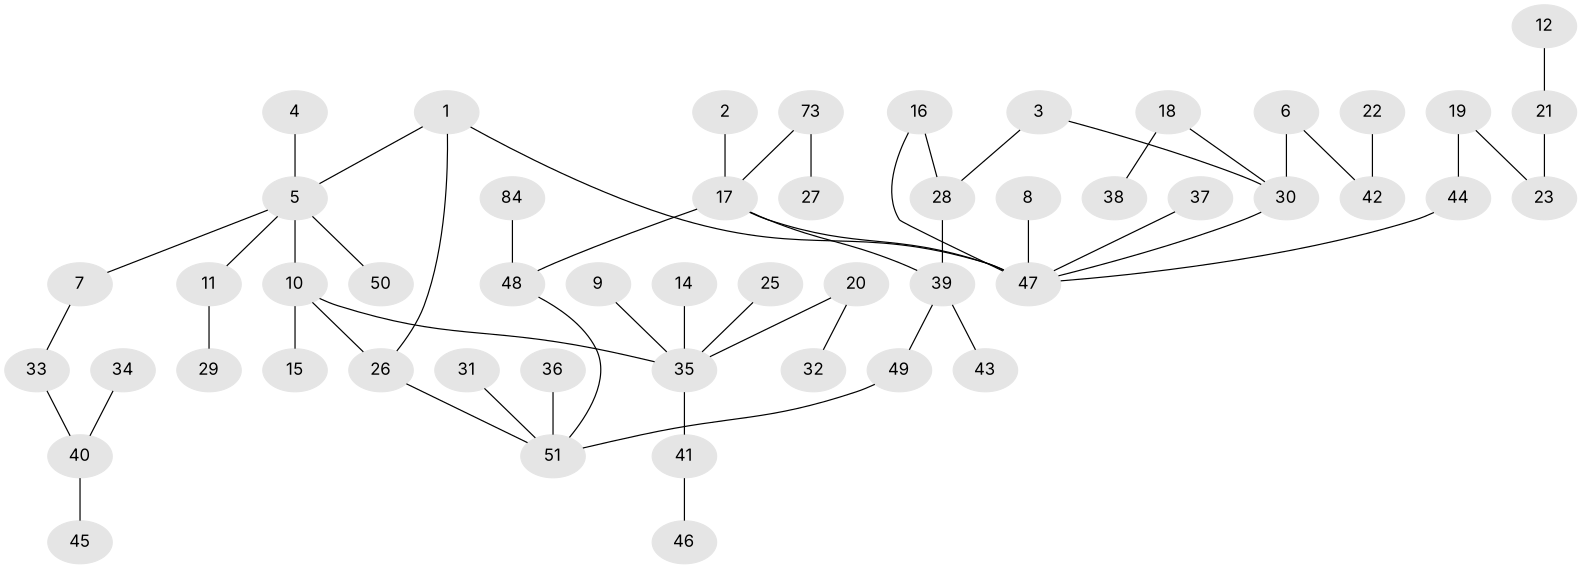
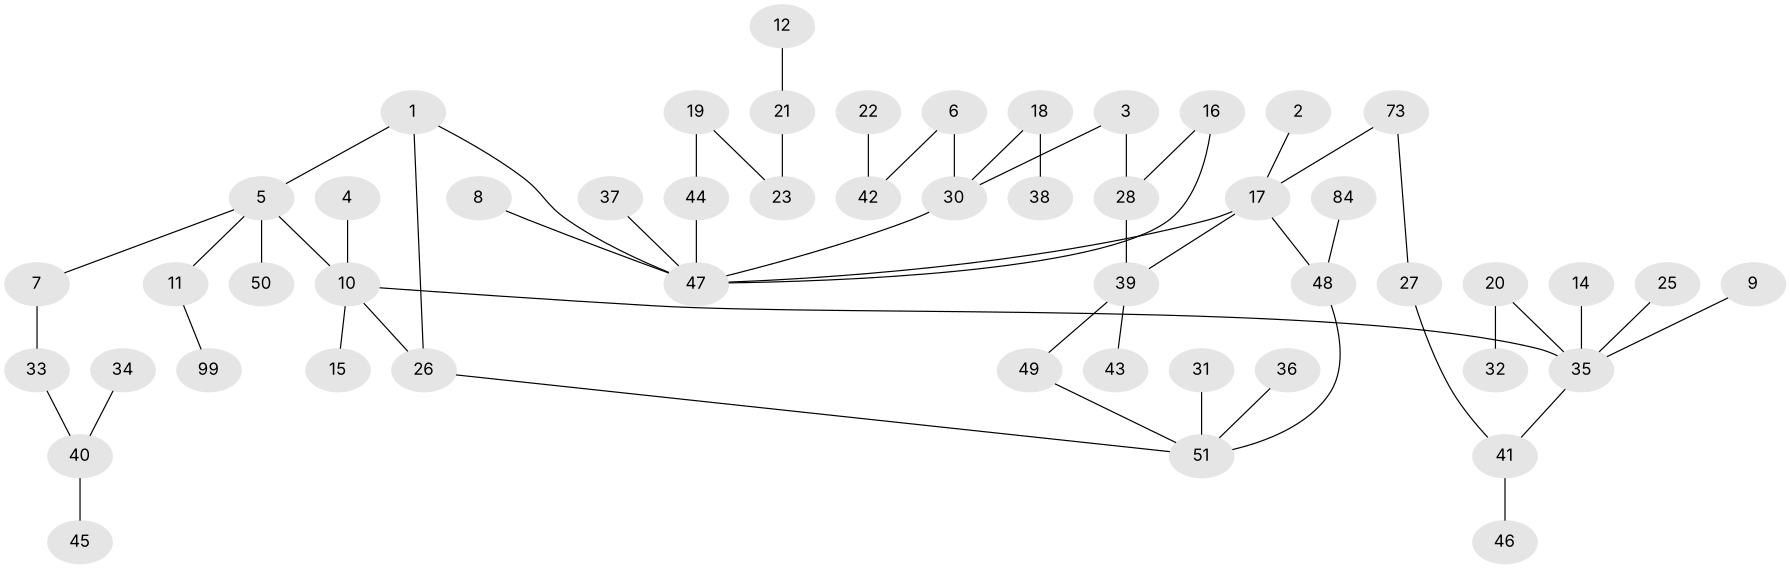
edge "4" -- "5": now "4" -- "10"
node "29": label "29" -> "99"
edge "27" -- "41": added
